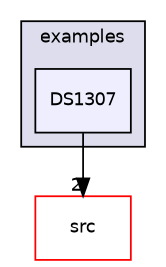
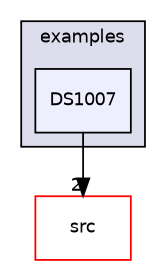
node "DS1307": label "DS1307" -> "DS1007"
